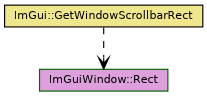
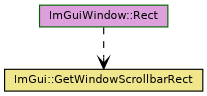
edge "ImGui::GetWindowScrollbarRect" -> "ImGuiWindow::Rect": reversed
